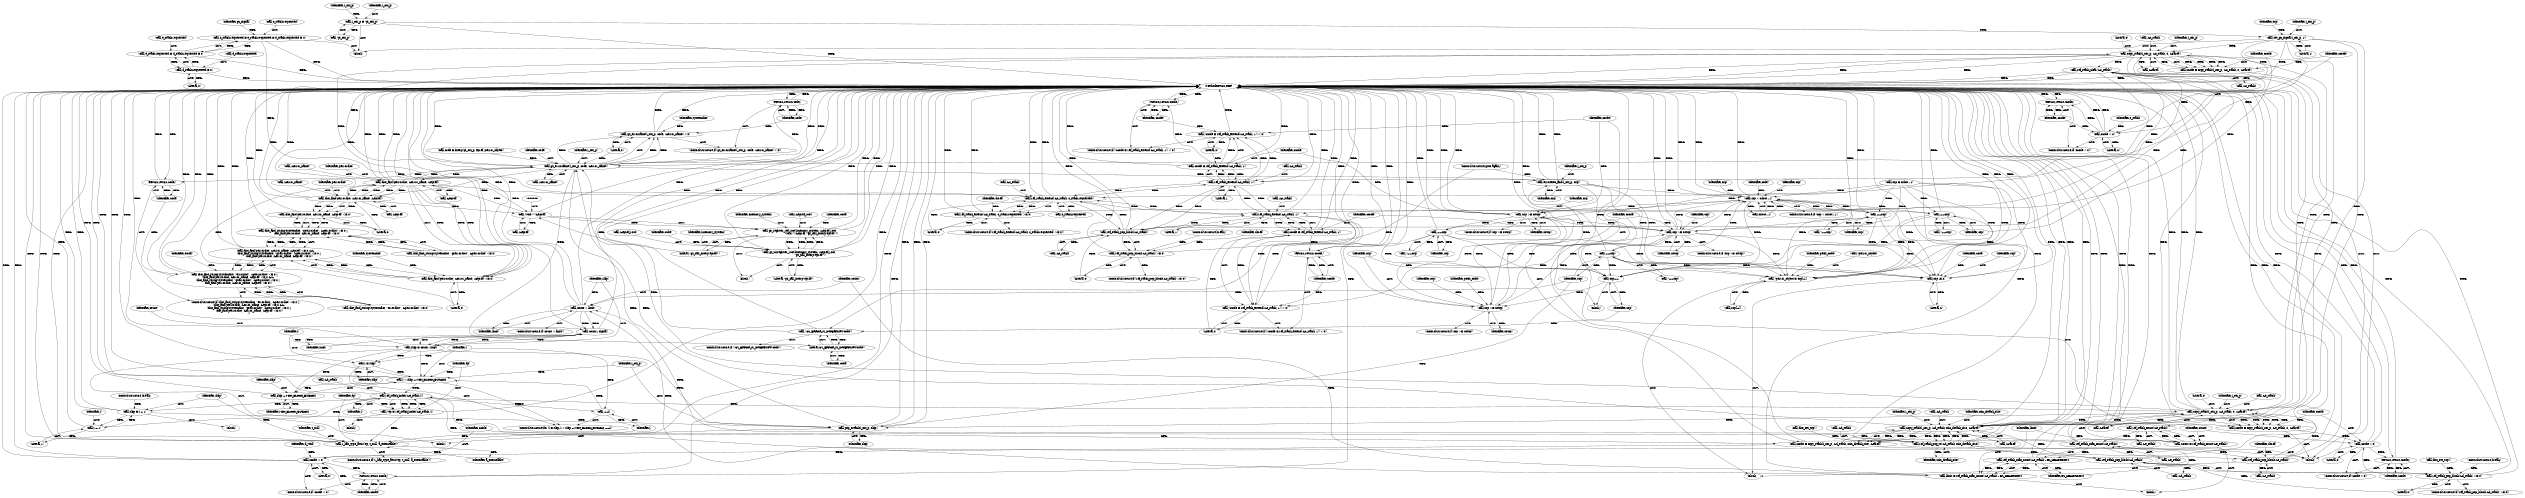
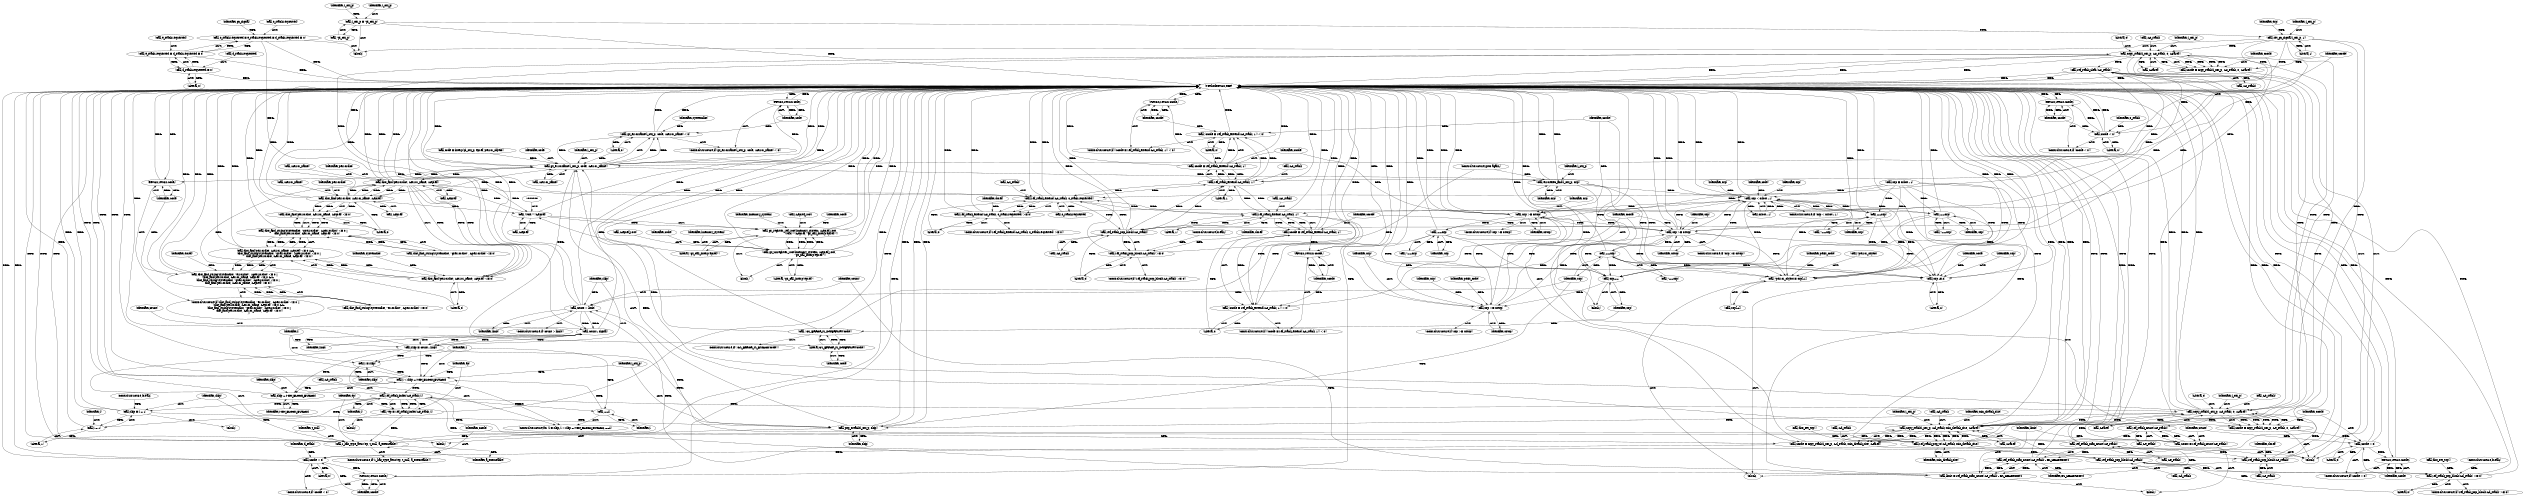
edge "(Call,ref_stack_pop_block(&o_stack) >= 0)" -> "(ControlStructure,if (ref_stack_pop_block(&o_stack) >= 0))": label "CFG: " -> "AST: "
edge "(Call,pop_estack(i_ctx_p, skip))" -> "(Call,gs_errorname(i_ctx_p, code, &error_name))": label "DDG: " -> "AST: "
node "(ControlStructure,if (!GS_ERROR_IS_INTERRUPT(code)))": label "(ControlStructure,if (!GS_ERROR_IS_INTERRUPT(code)))" -> "(ControlStructure,if (!GS_ERROR_IS_ESTACK(code)))"
edge "(Call,ref_stack_index(&e_stack, i))" -> "(Call,skip = i + 1)": label "CFG: " -> "DDG: "
edge "(Call,i + 1)" -> "(Call,skip = i + 1)": label "CFG: " -> "AST: "
edge "(Call,ref_stack_max_count(&e_stack))" -> "(Call,copy_stack(i_ctx_p, &e_stack, 0, &saref))": label "AST: " -> "DDG: "
node "(Identifier,d_void)": label "(Identifier,d_void)" -> "(Identifier,d_stack)"
edge "(Identifier,a_executable)" -> "(Call,r_has_type_attrs(ep, t_null, a_executable))": label "DDG: " -> "AST: "
